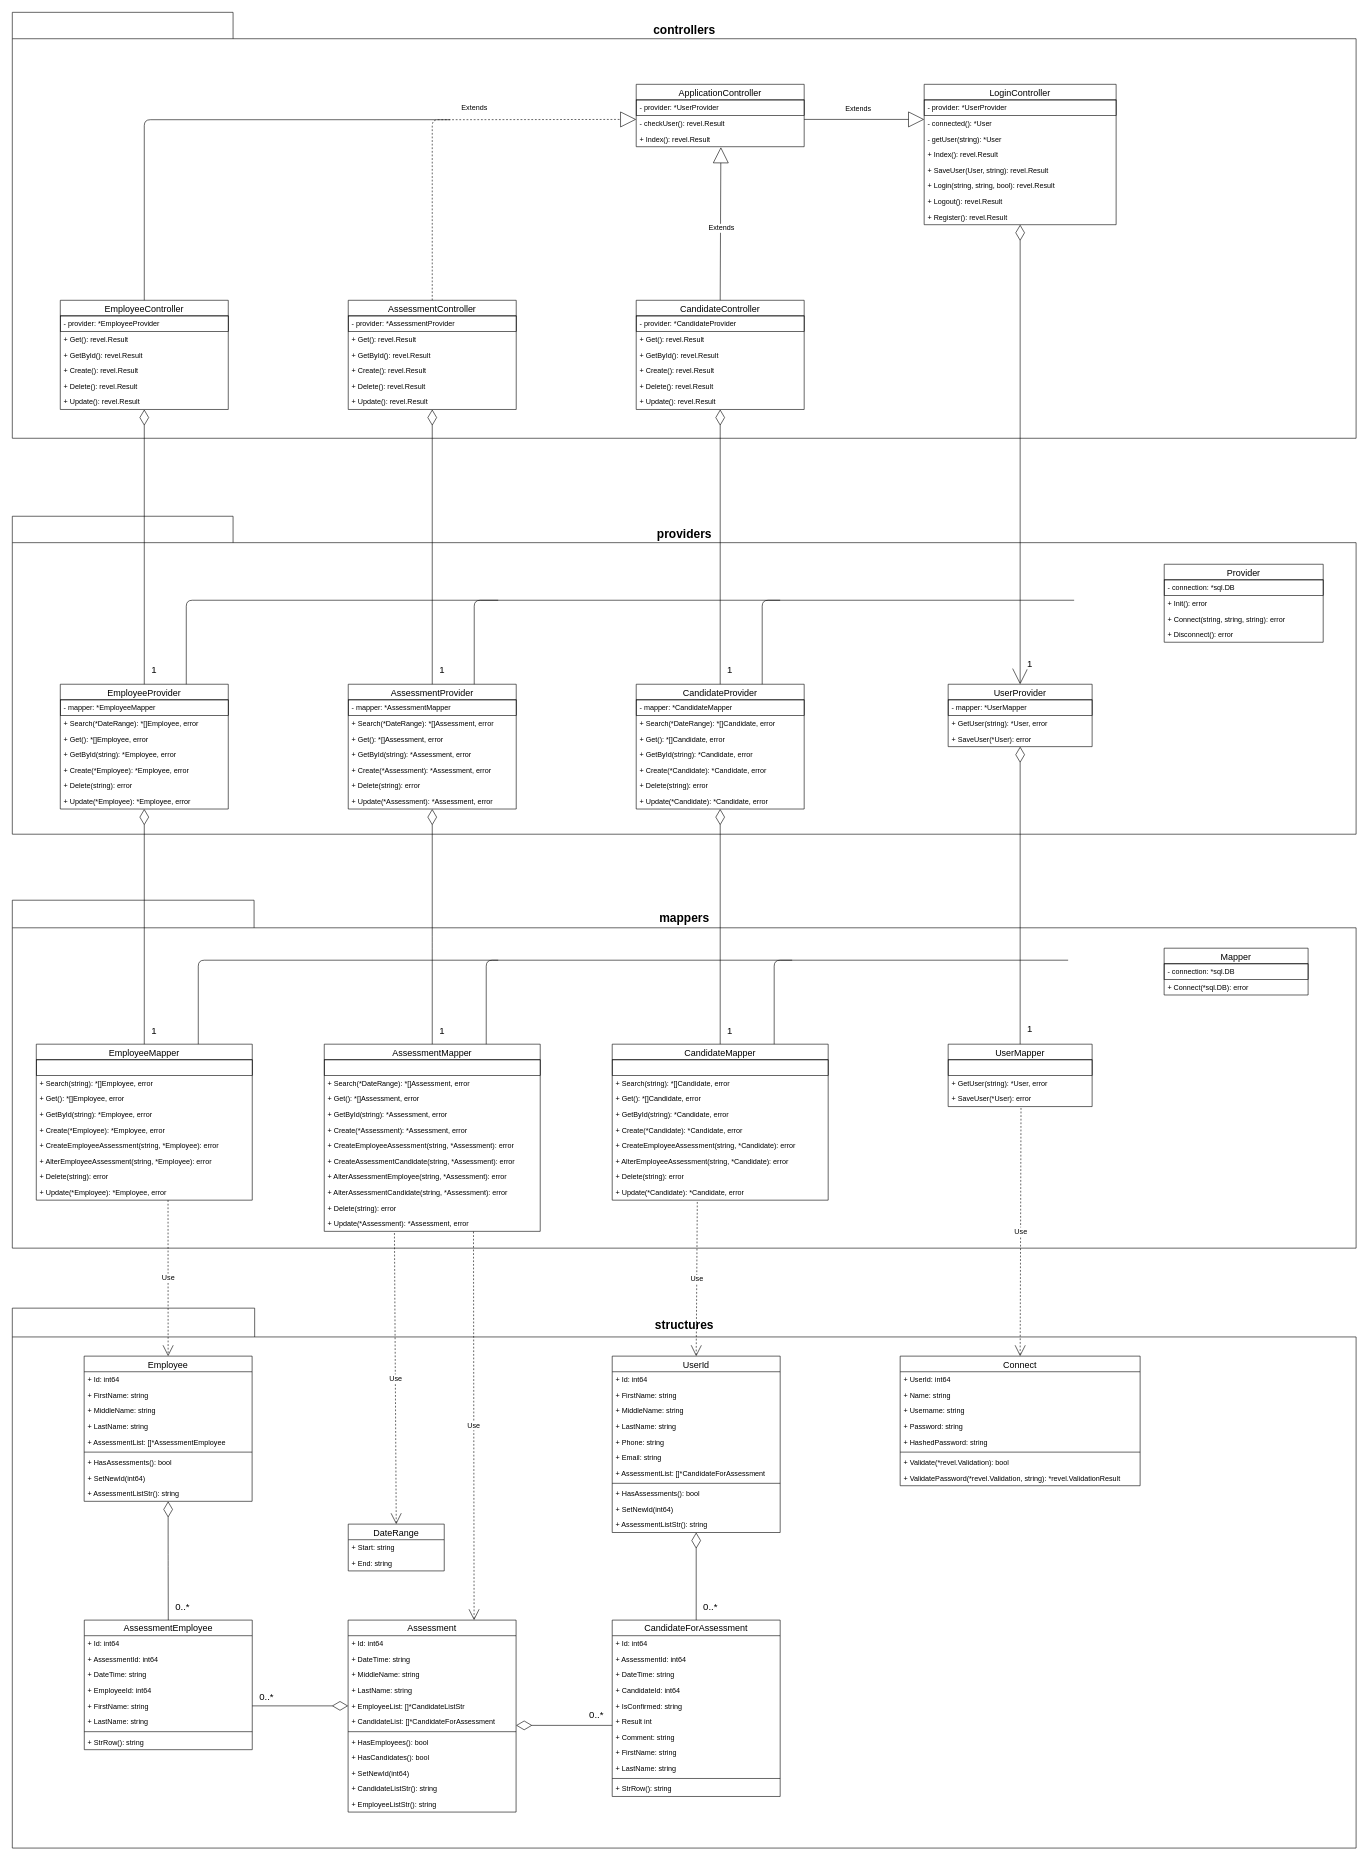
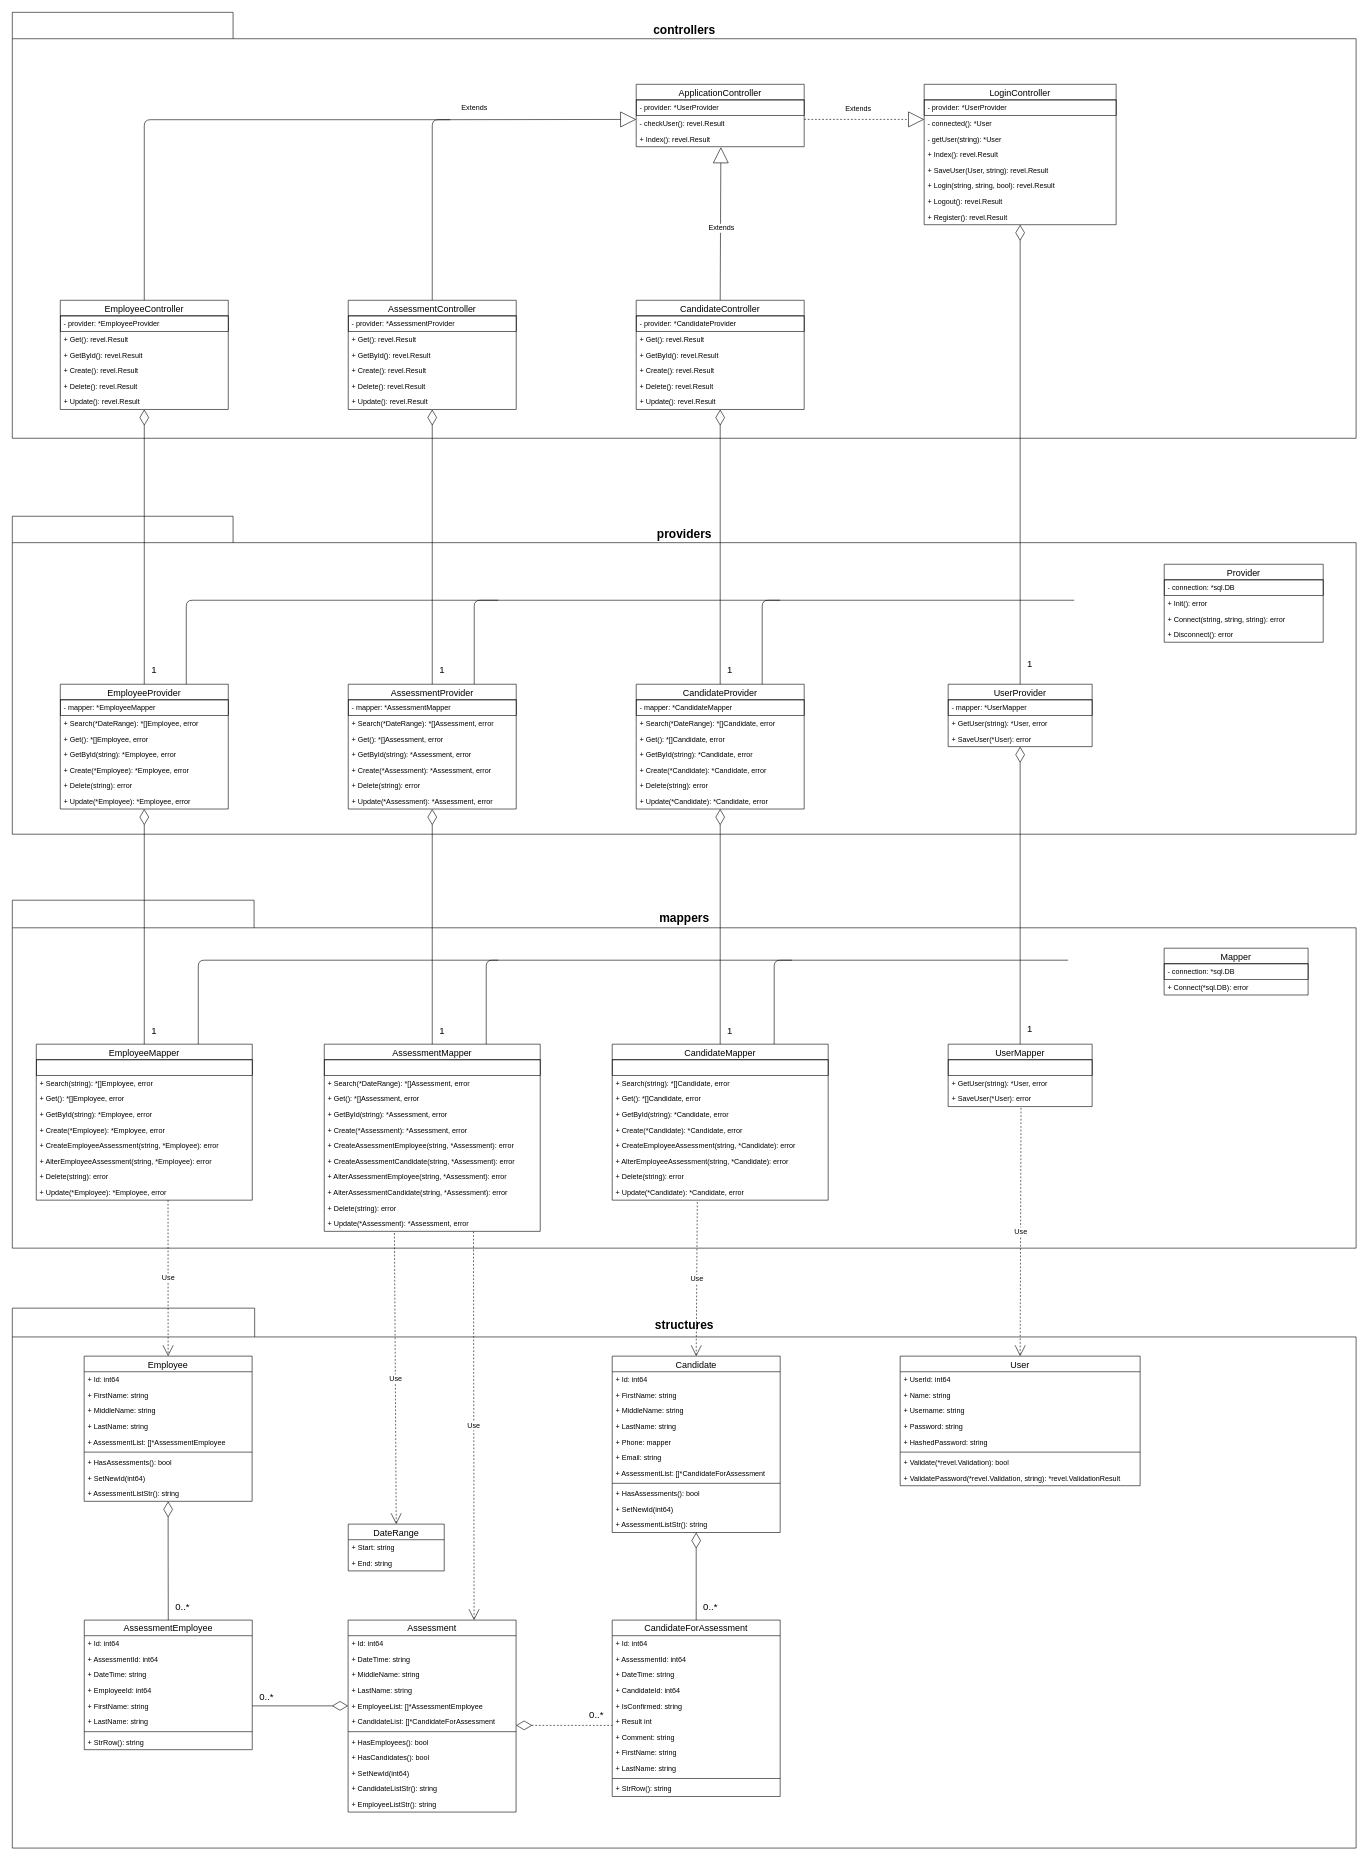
edge "- checkUser(): revel.Result" -> "- connected(): *User": style solid -> dashed
edge "AssessmentController" -> "- checkUser(): revel.Result": style dashed -> solid
edge "+ Register(): revel.Result" -- "UserProvider": arrowhead open -> none
node "+ CreateEmployeeAssessment(string, *Assessment): error": label "+ CreateEmployeeAssessment(string, *Assessment): error" -> "+ CreateAssessmentEmployee(string, *Assessment): error"
node "UserId": label "UserId" -> "Candidate"
node "Connect": label "Connect" -> "User"
node "+ Phone: string": label "+ Phone: string" -> "+ Phone: mapper"
node "+ EmployeeList: []*CandidateListStr": label "+ EmployeeList: []*CandidateListStr" -> "+ EmployeeList: []*AssessmentEmployee"
edge "+ Result int" -> "+ CandidateList: []*CandidateForAssessment": style solid -> dashed
